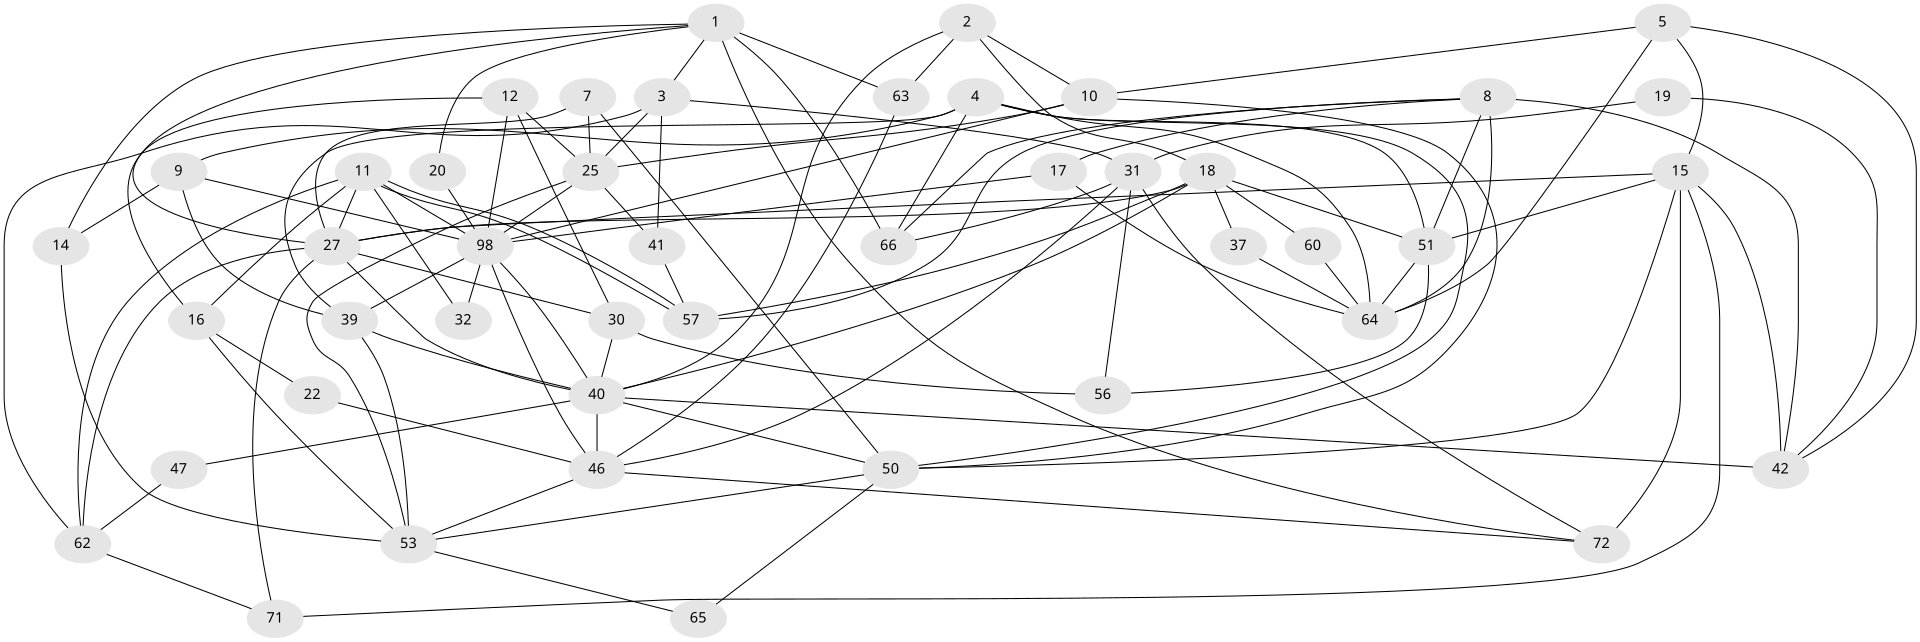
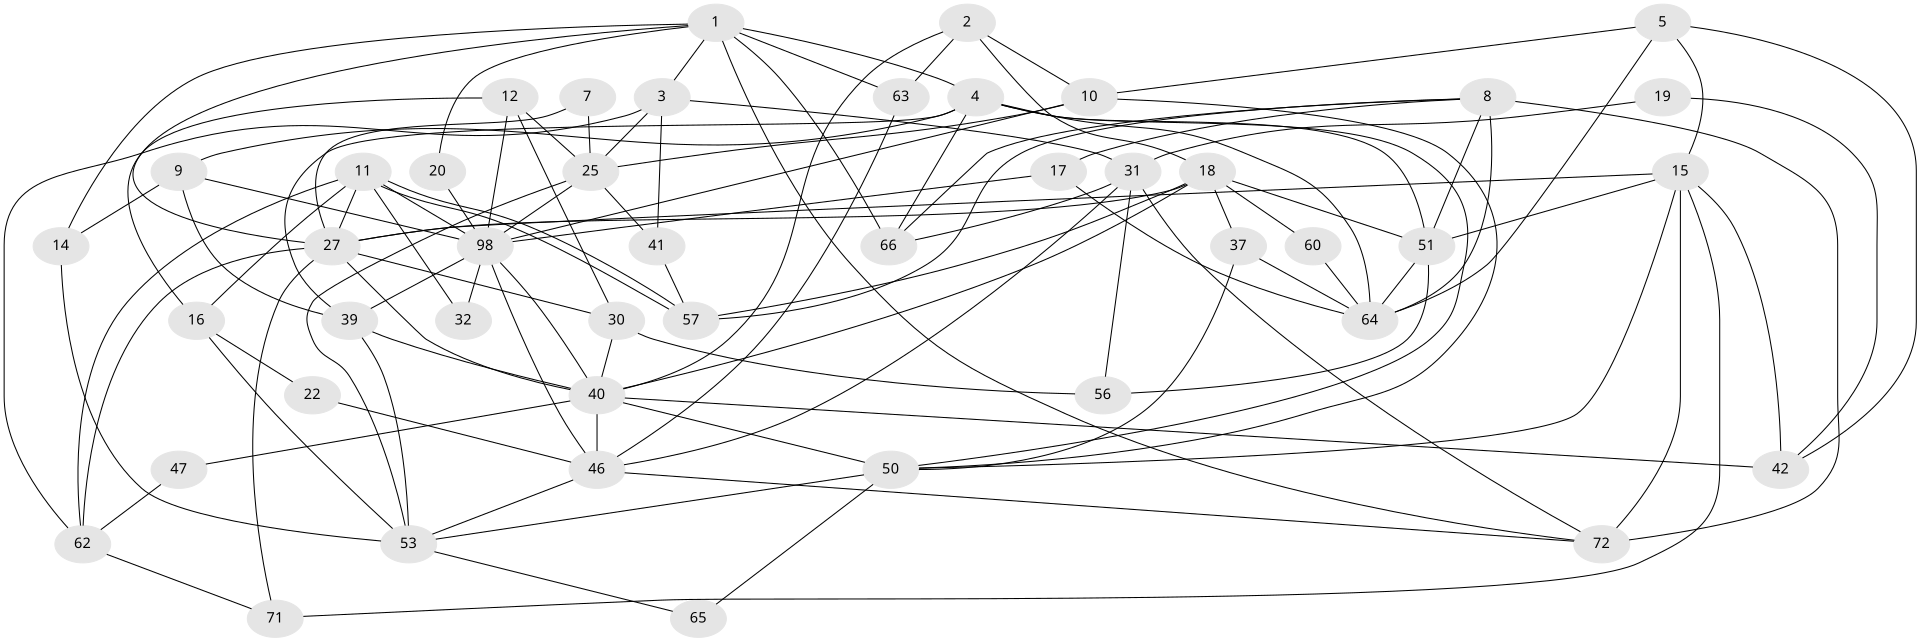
edge "1" -- "4": added
edge "8" -- "42": now "8" -- "72"
edge "7" -- "50": now "37" -- "50"
